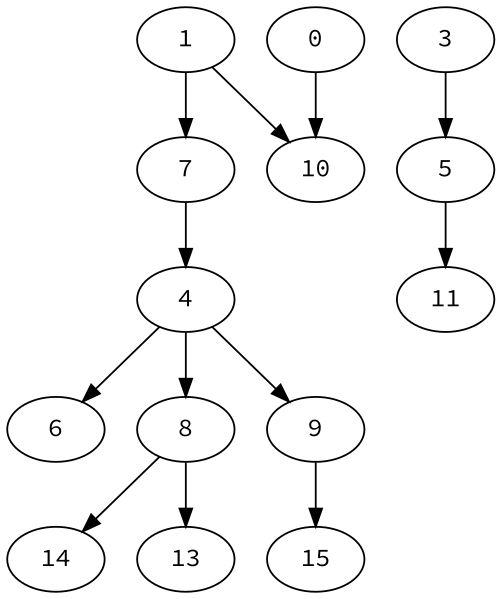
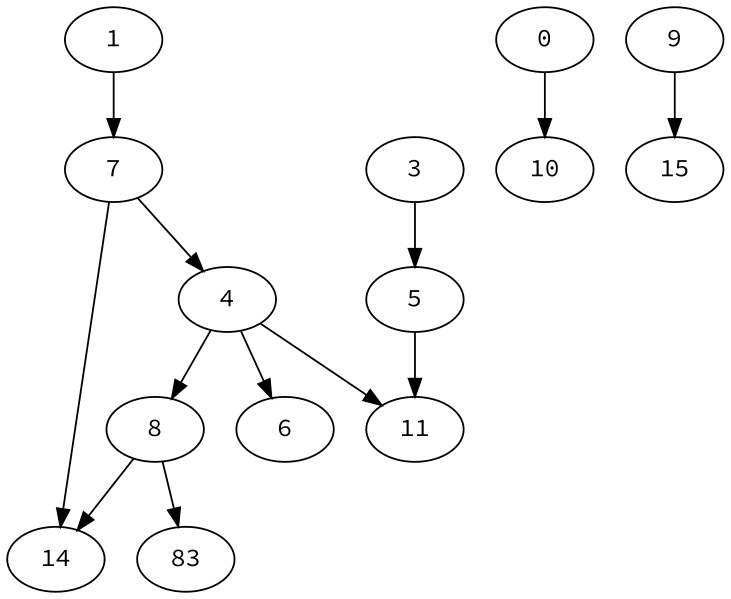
edge "1" -> "10": removed
edge "7" -> "14": added
edge "4" -> "9": now "4" -> "11"
node "13": label "13" -> "83"
